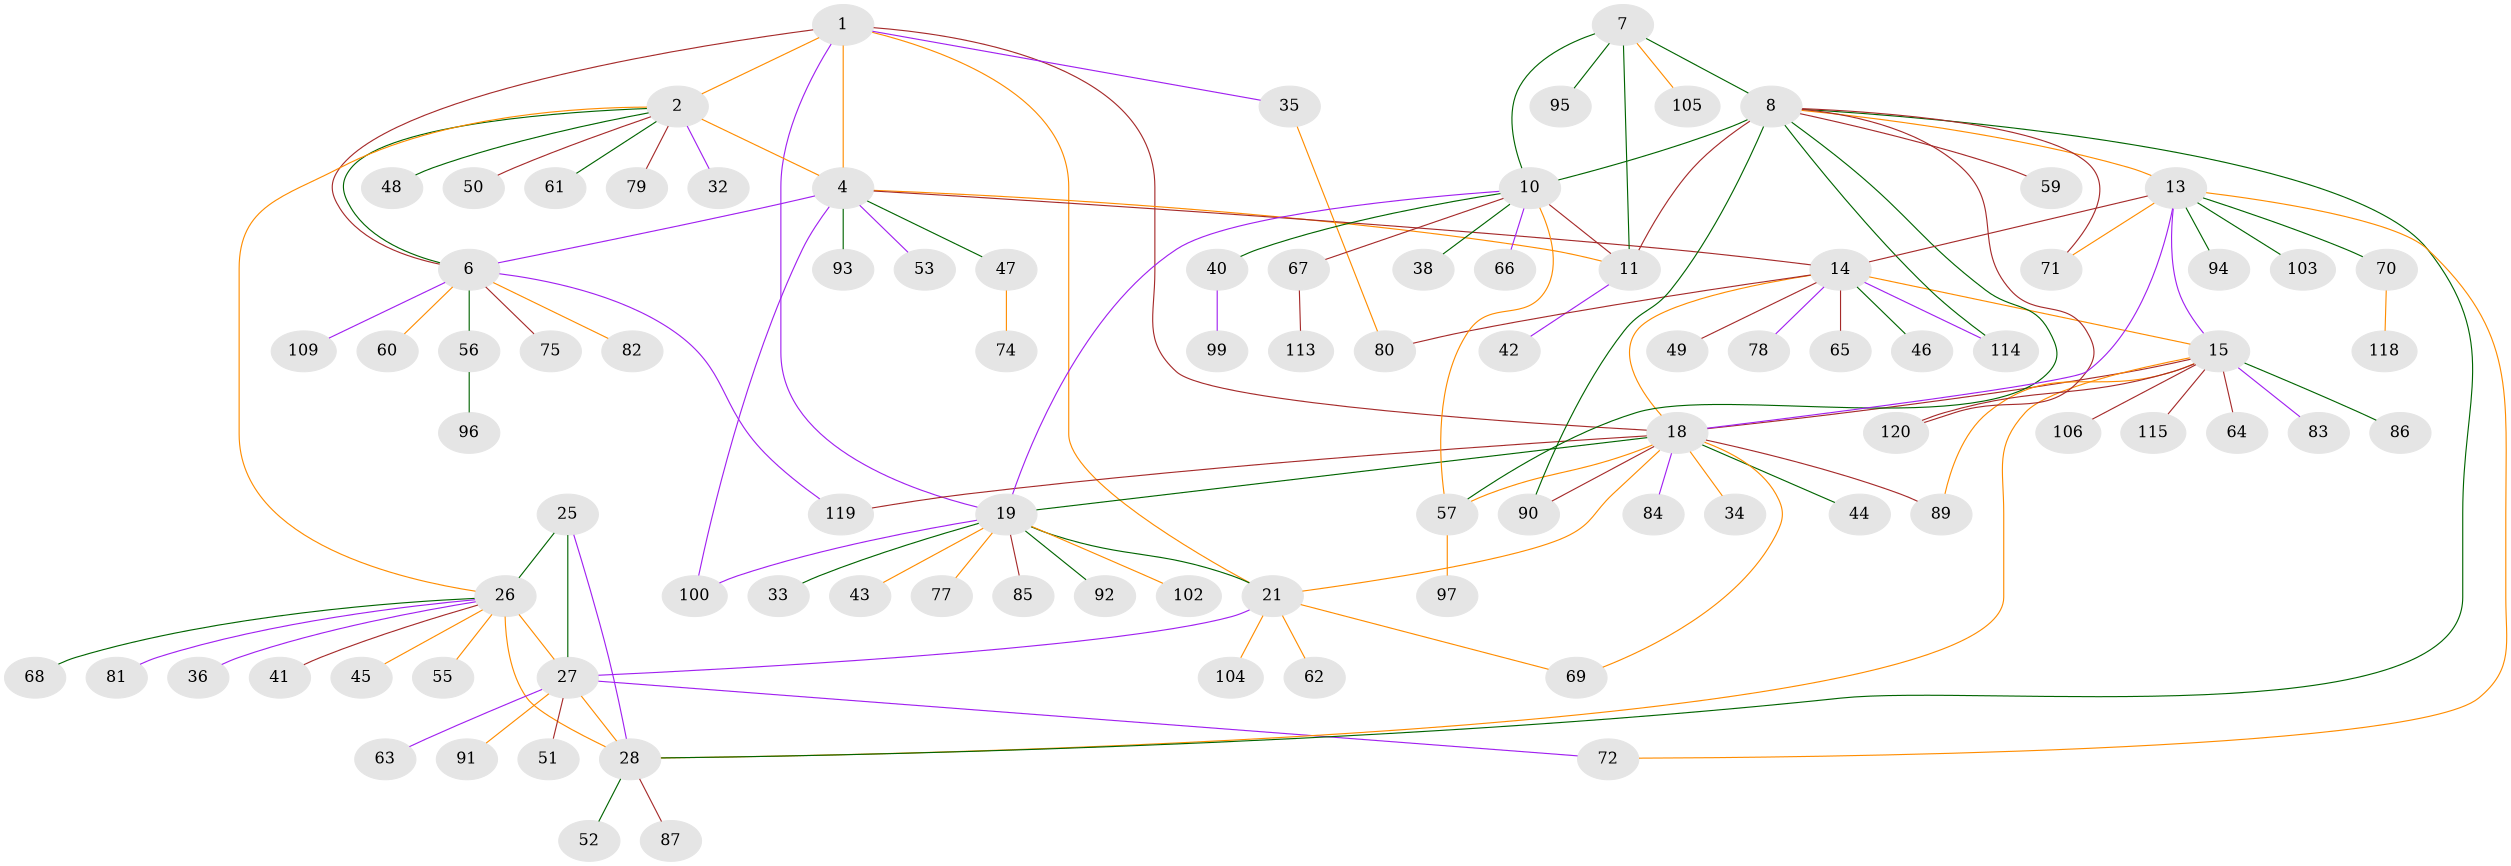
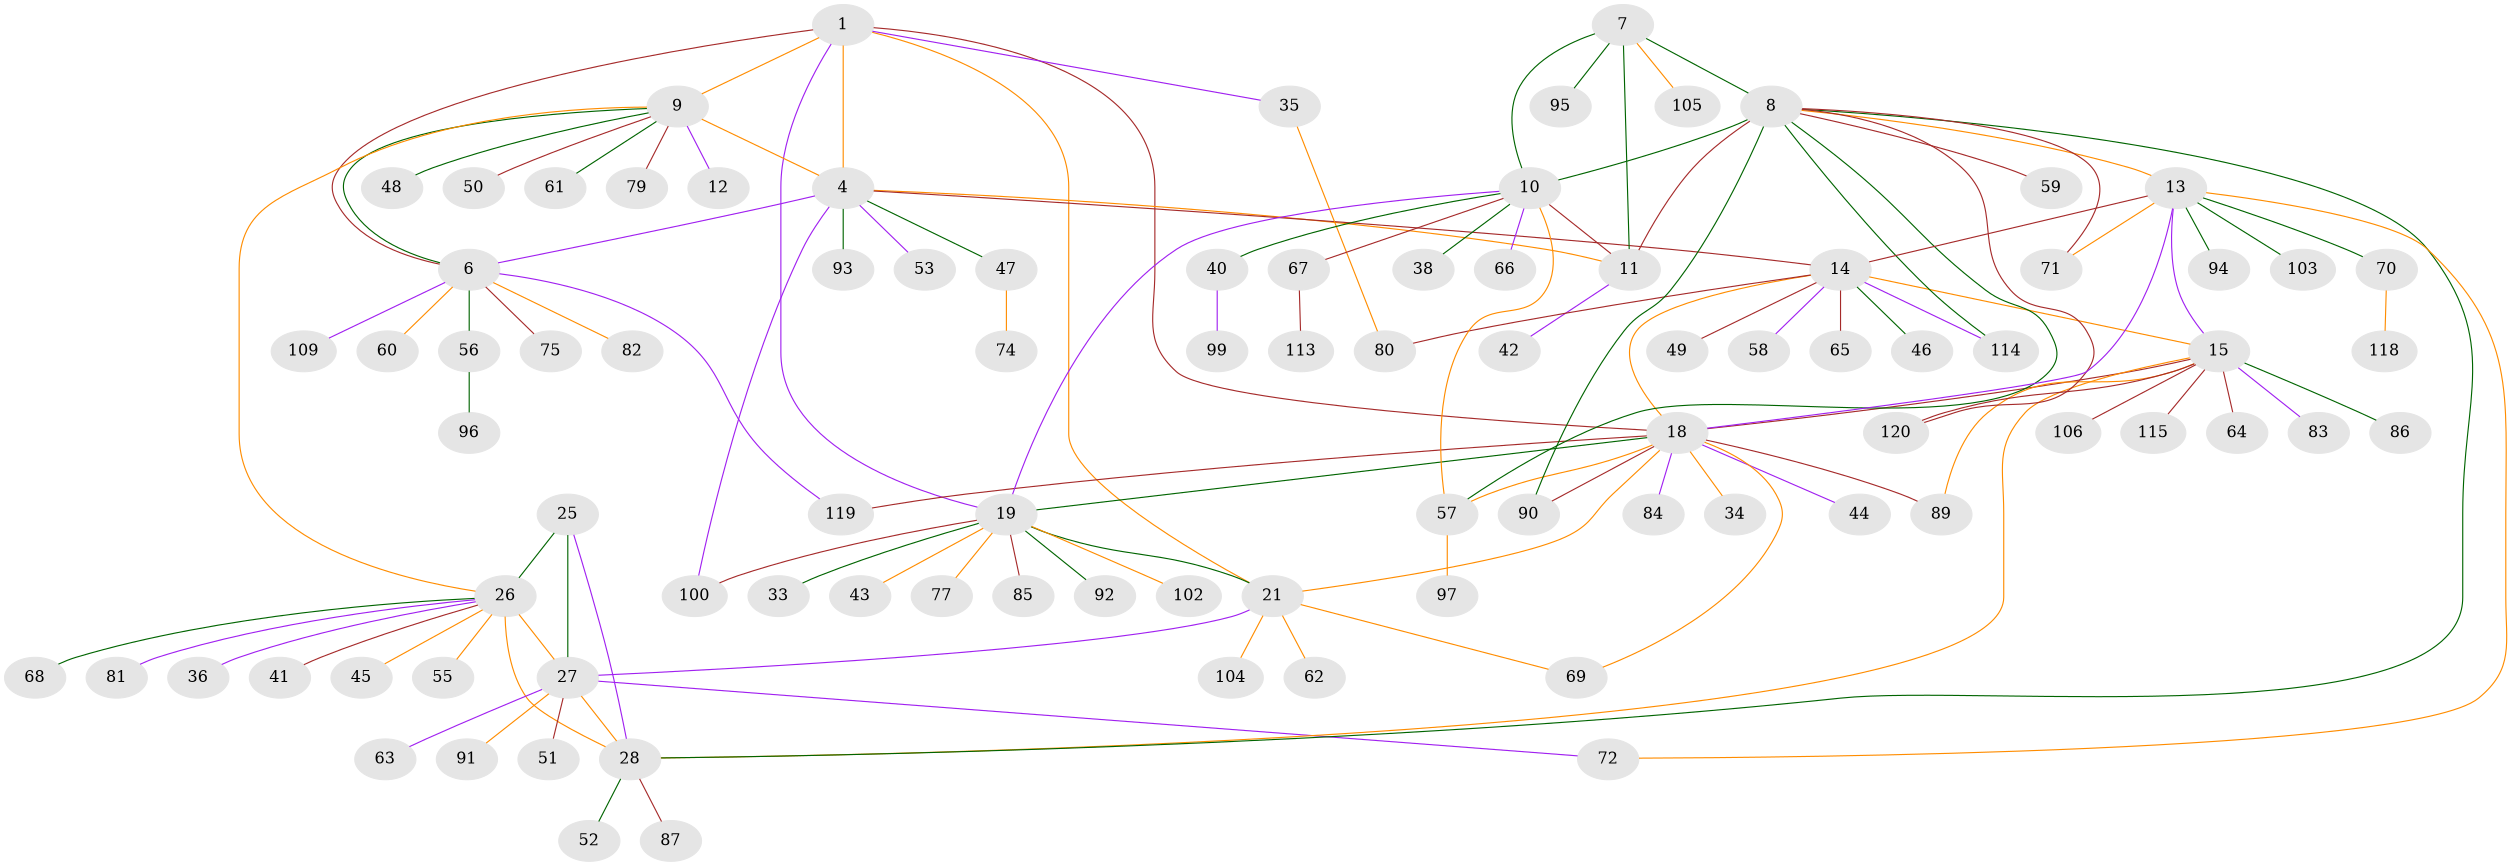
node "2": label "2" -> "9"
node "32": label "32" -> "12"
node "78": label "78" -> "58"
edge "18" -- "44": color darkgreen -> purple
edge "19" -- "100": color purple -> brown
